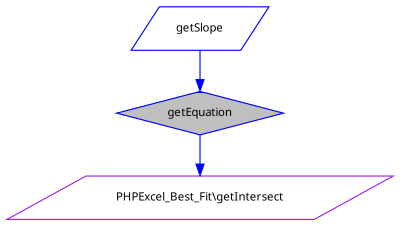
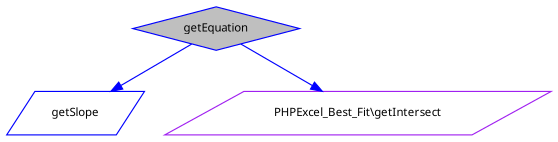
edge "getSlope" -> "getEquation": reversed
